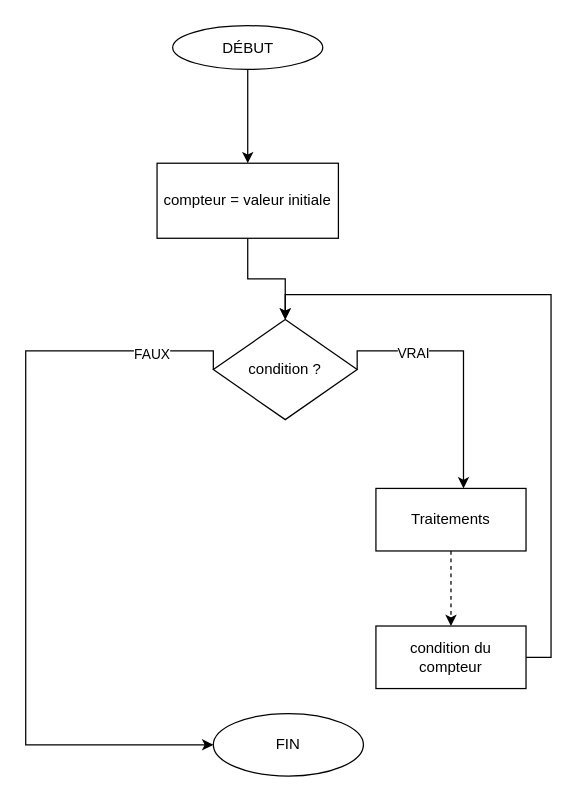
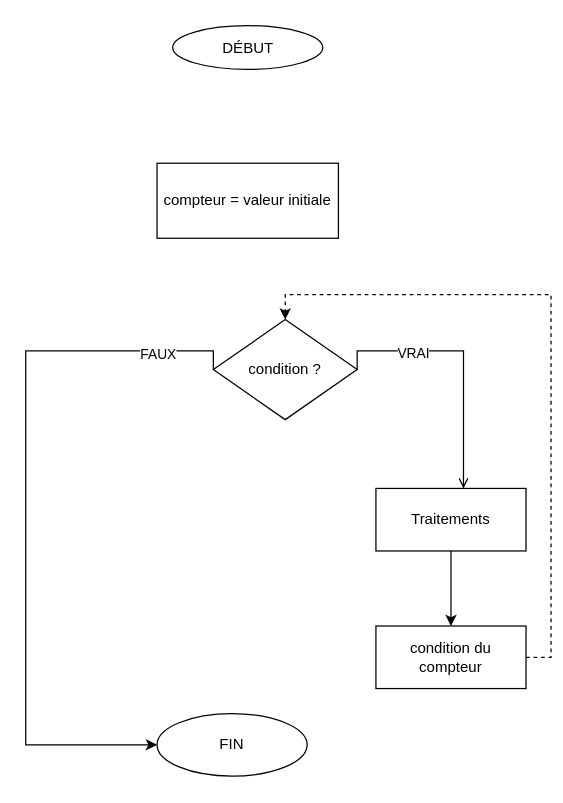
edge "DÉBUT" -> "compteur = valeur initiale": removed
edge "compteur = valeur initiale" -> "condition ?": removed
edge "condition du compteur" -> "condition ?": style solid -> dashed
edge "condition ?" -> "Traitements": arrowhead classic -> open
edge "Traitements" -> "condition du compteur": style dashed -> solid
node "FIN": moved (288, 744) -> (232, 744)
